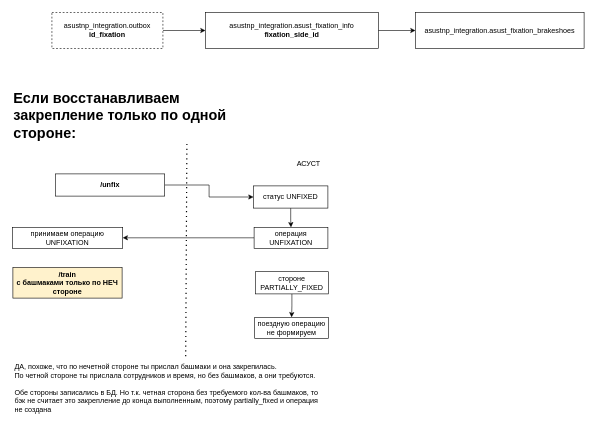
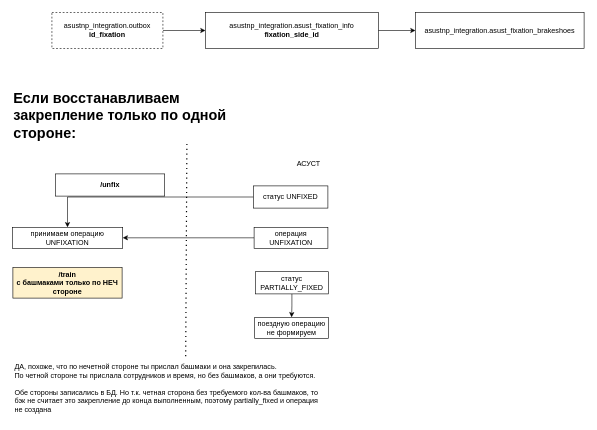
edge "/unfix" -> "статус UNFIXED": removed
edge "статус UNFIXED" -> "операция UNFIXATION": now "статус UNFIXED" -> "принимаем операцию UNFIXATION"
node "стороне PARTIALLY_FIXED": label "стороне PARTIALLY_FIXED" -> "статус PARTIALLY_FIXED"
